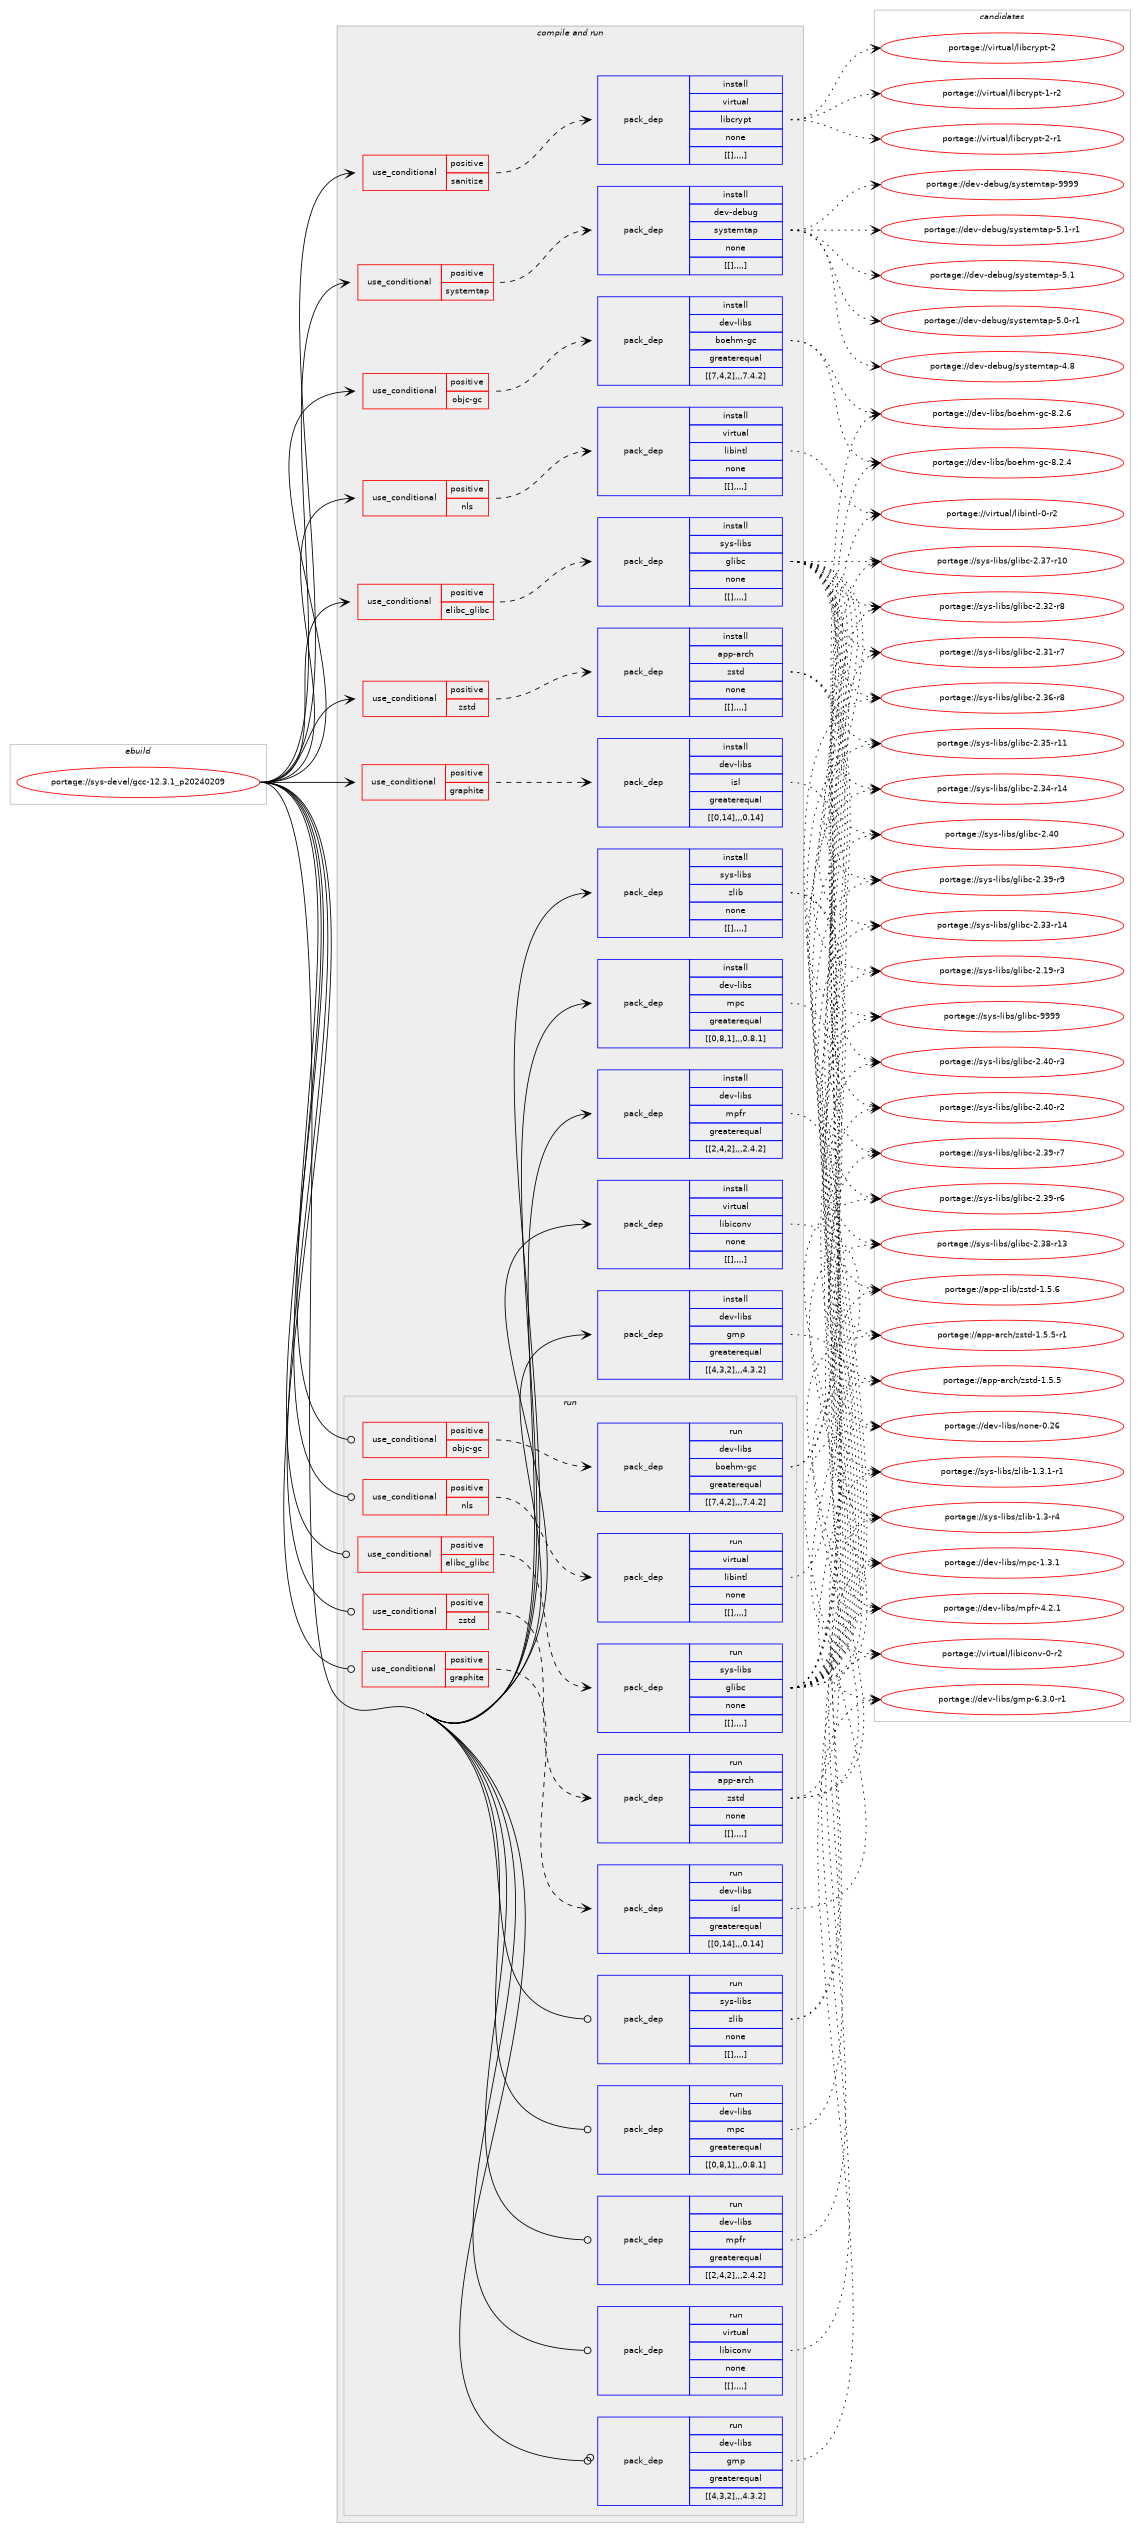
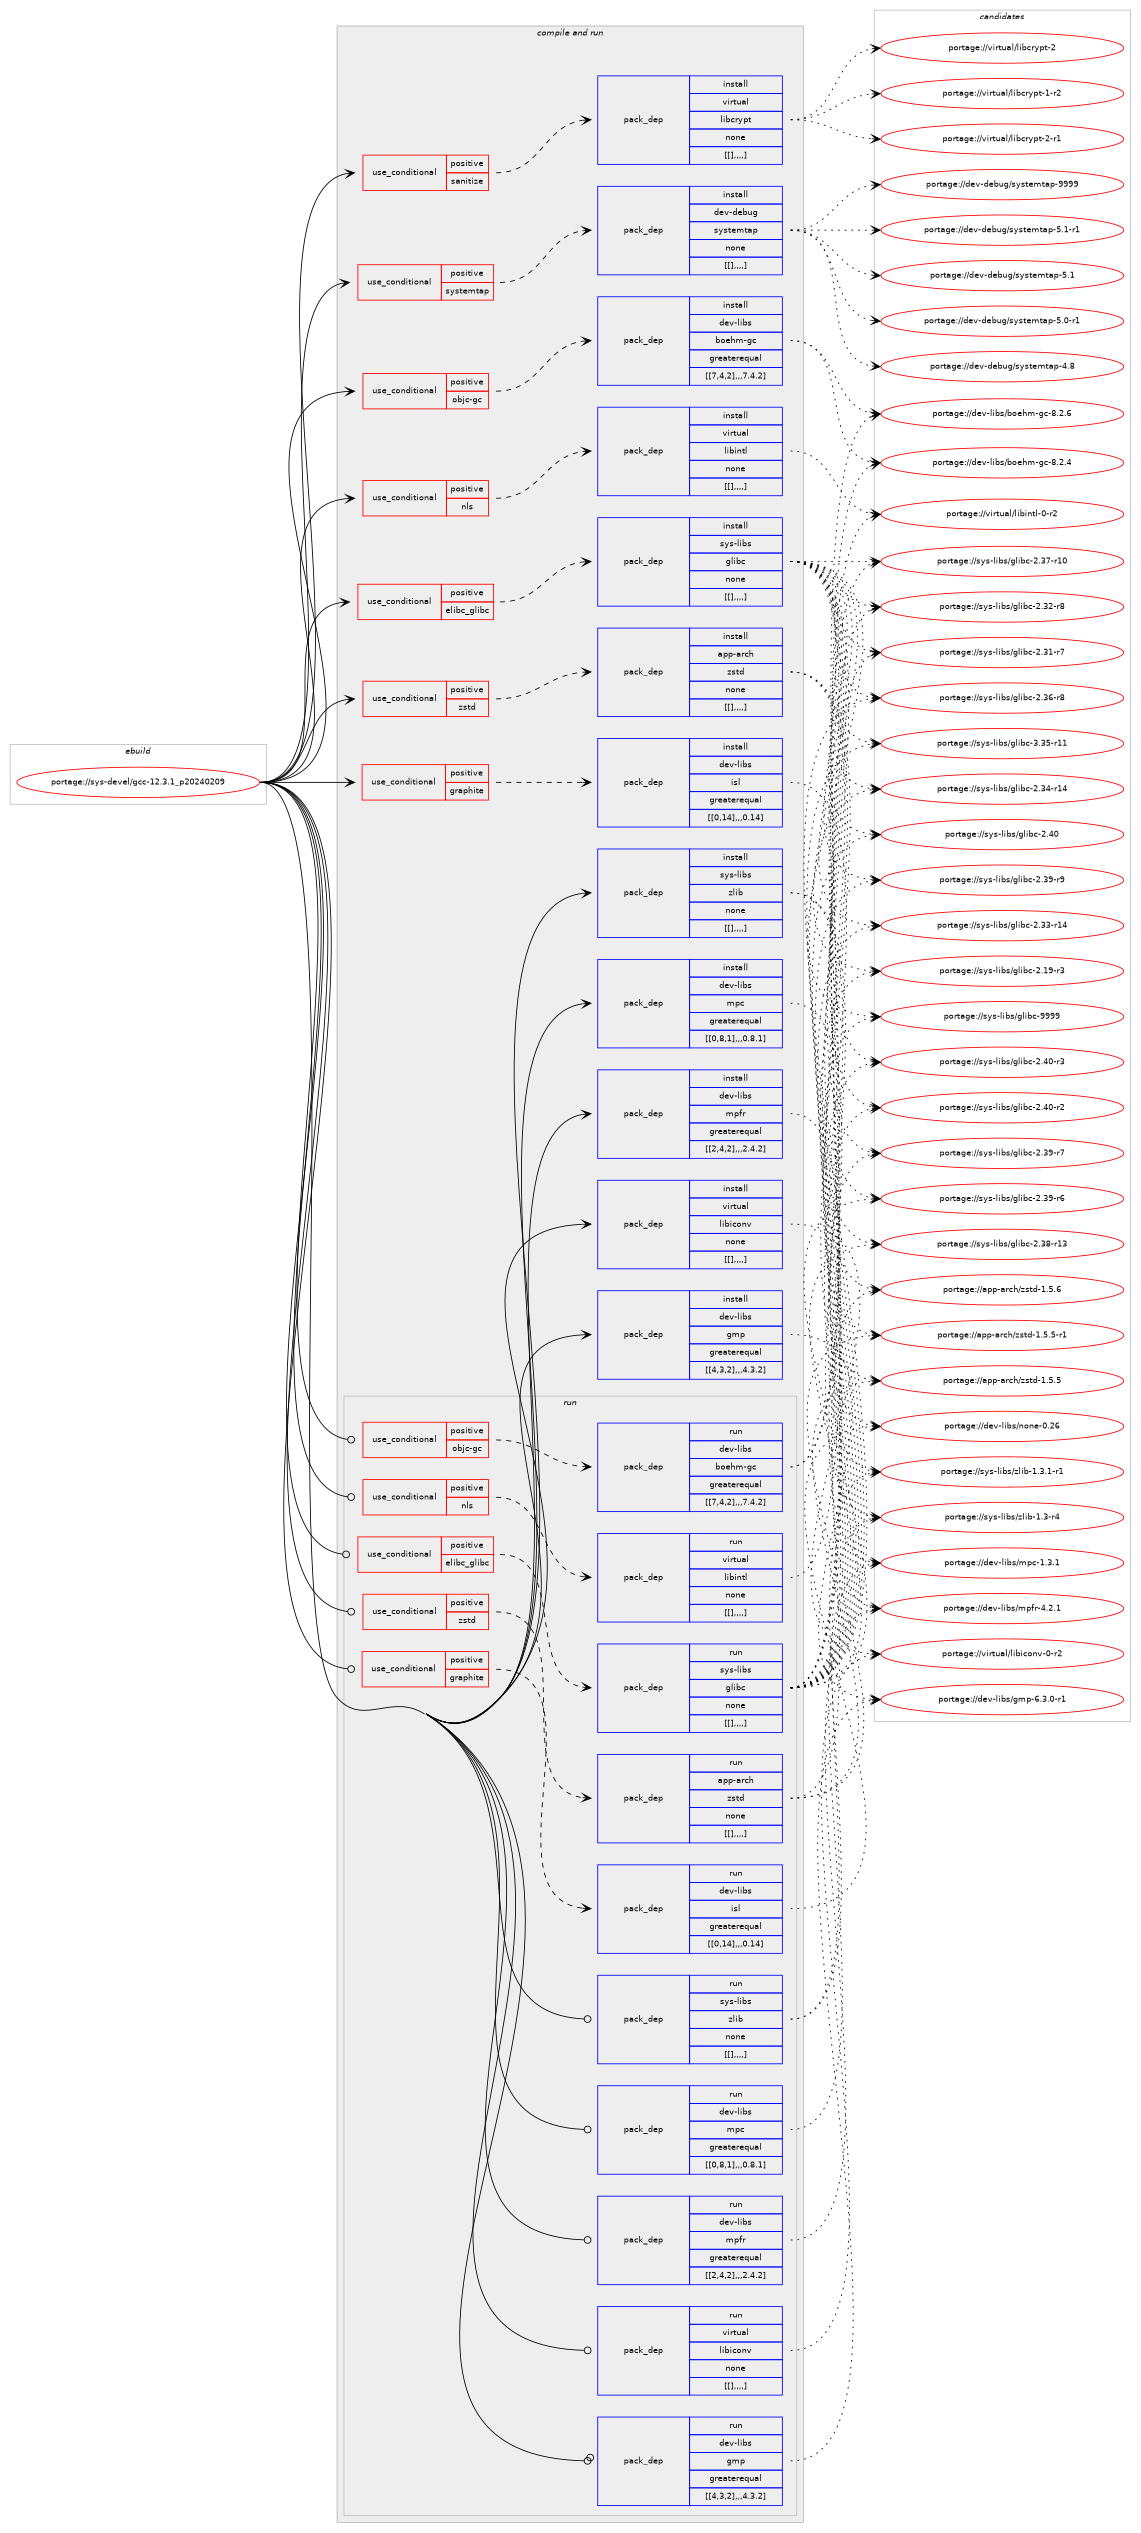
node "portage://sys-libs/glibc-2.35-r11": label "portage://sys-libs/glibc-2.35-r11" -> "portage://sys-libs/glibc-3.35-r11"
node "portage://app-zlib/zstd-1.5.6": label "portage://app-zlib/zstd-1.5.6" -> "portage://app-arch/zstd-1.5.6"
